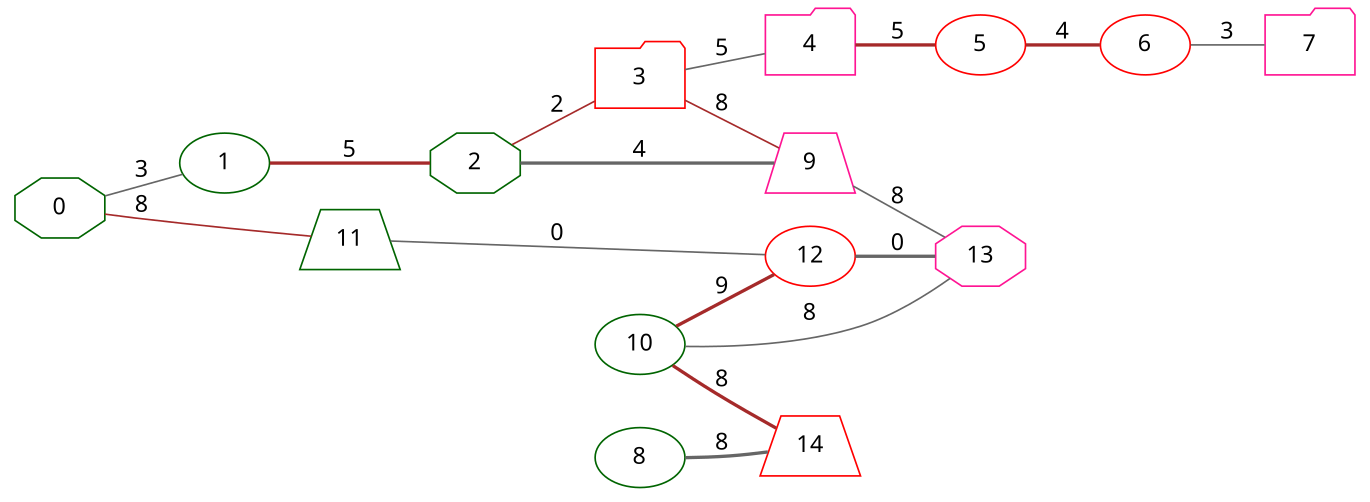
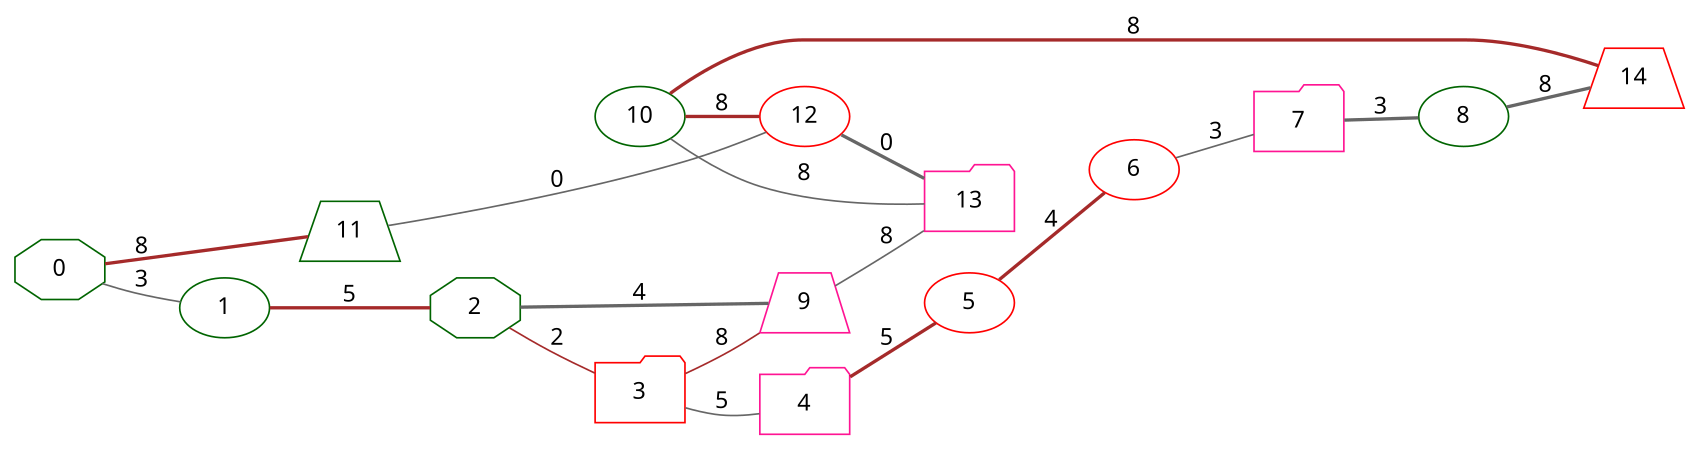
edge "8" -- "7": added, label "3"
edge "0" -- "11": style solid -> bold
node "13": shape octagon -> folder
edge "12" -- "10": label "9" -> "8"
